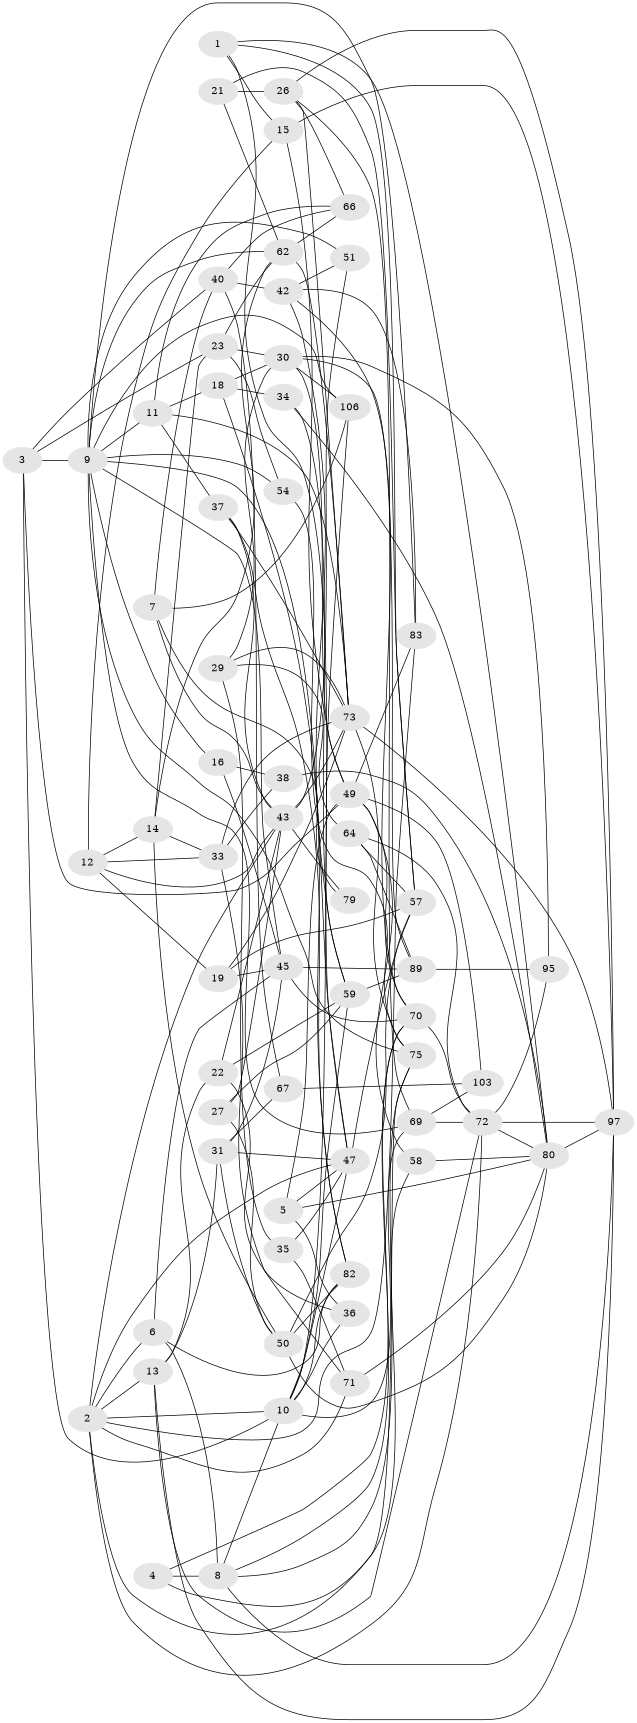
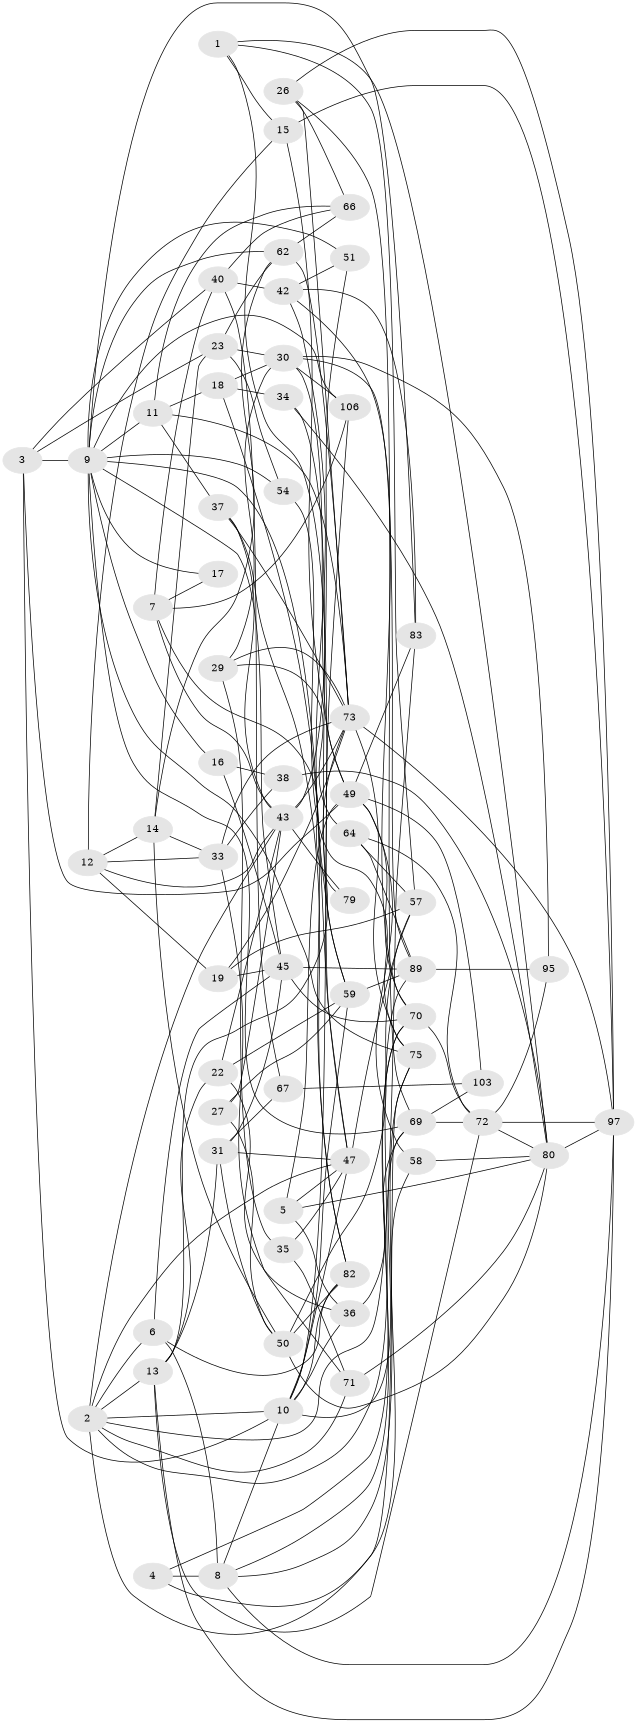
node "21": removed
node "17": added
edge "73" -- "13": added
edge "69" -- "36": added
edge "72" -- "2": now "89" -- "2"
